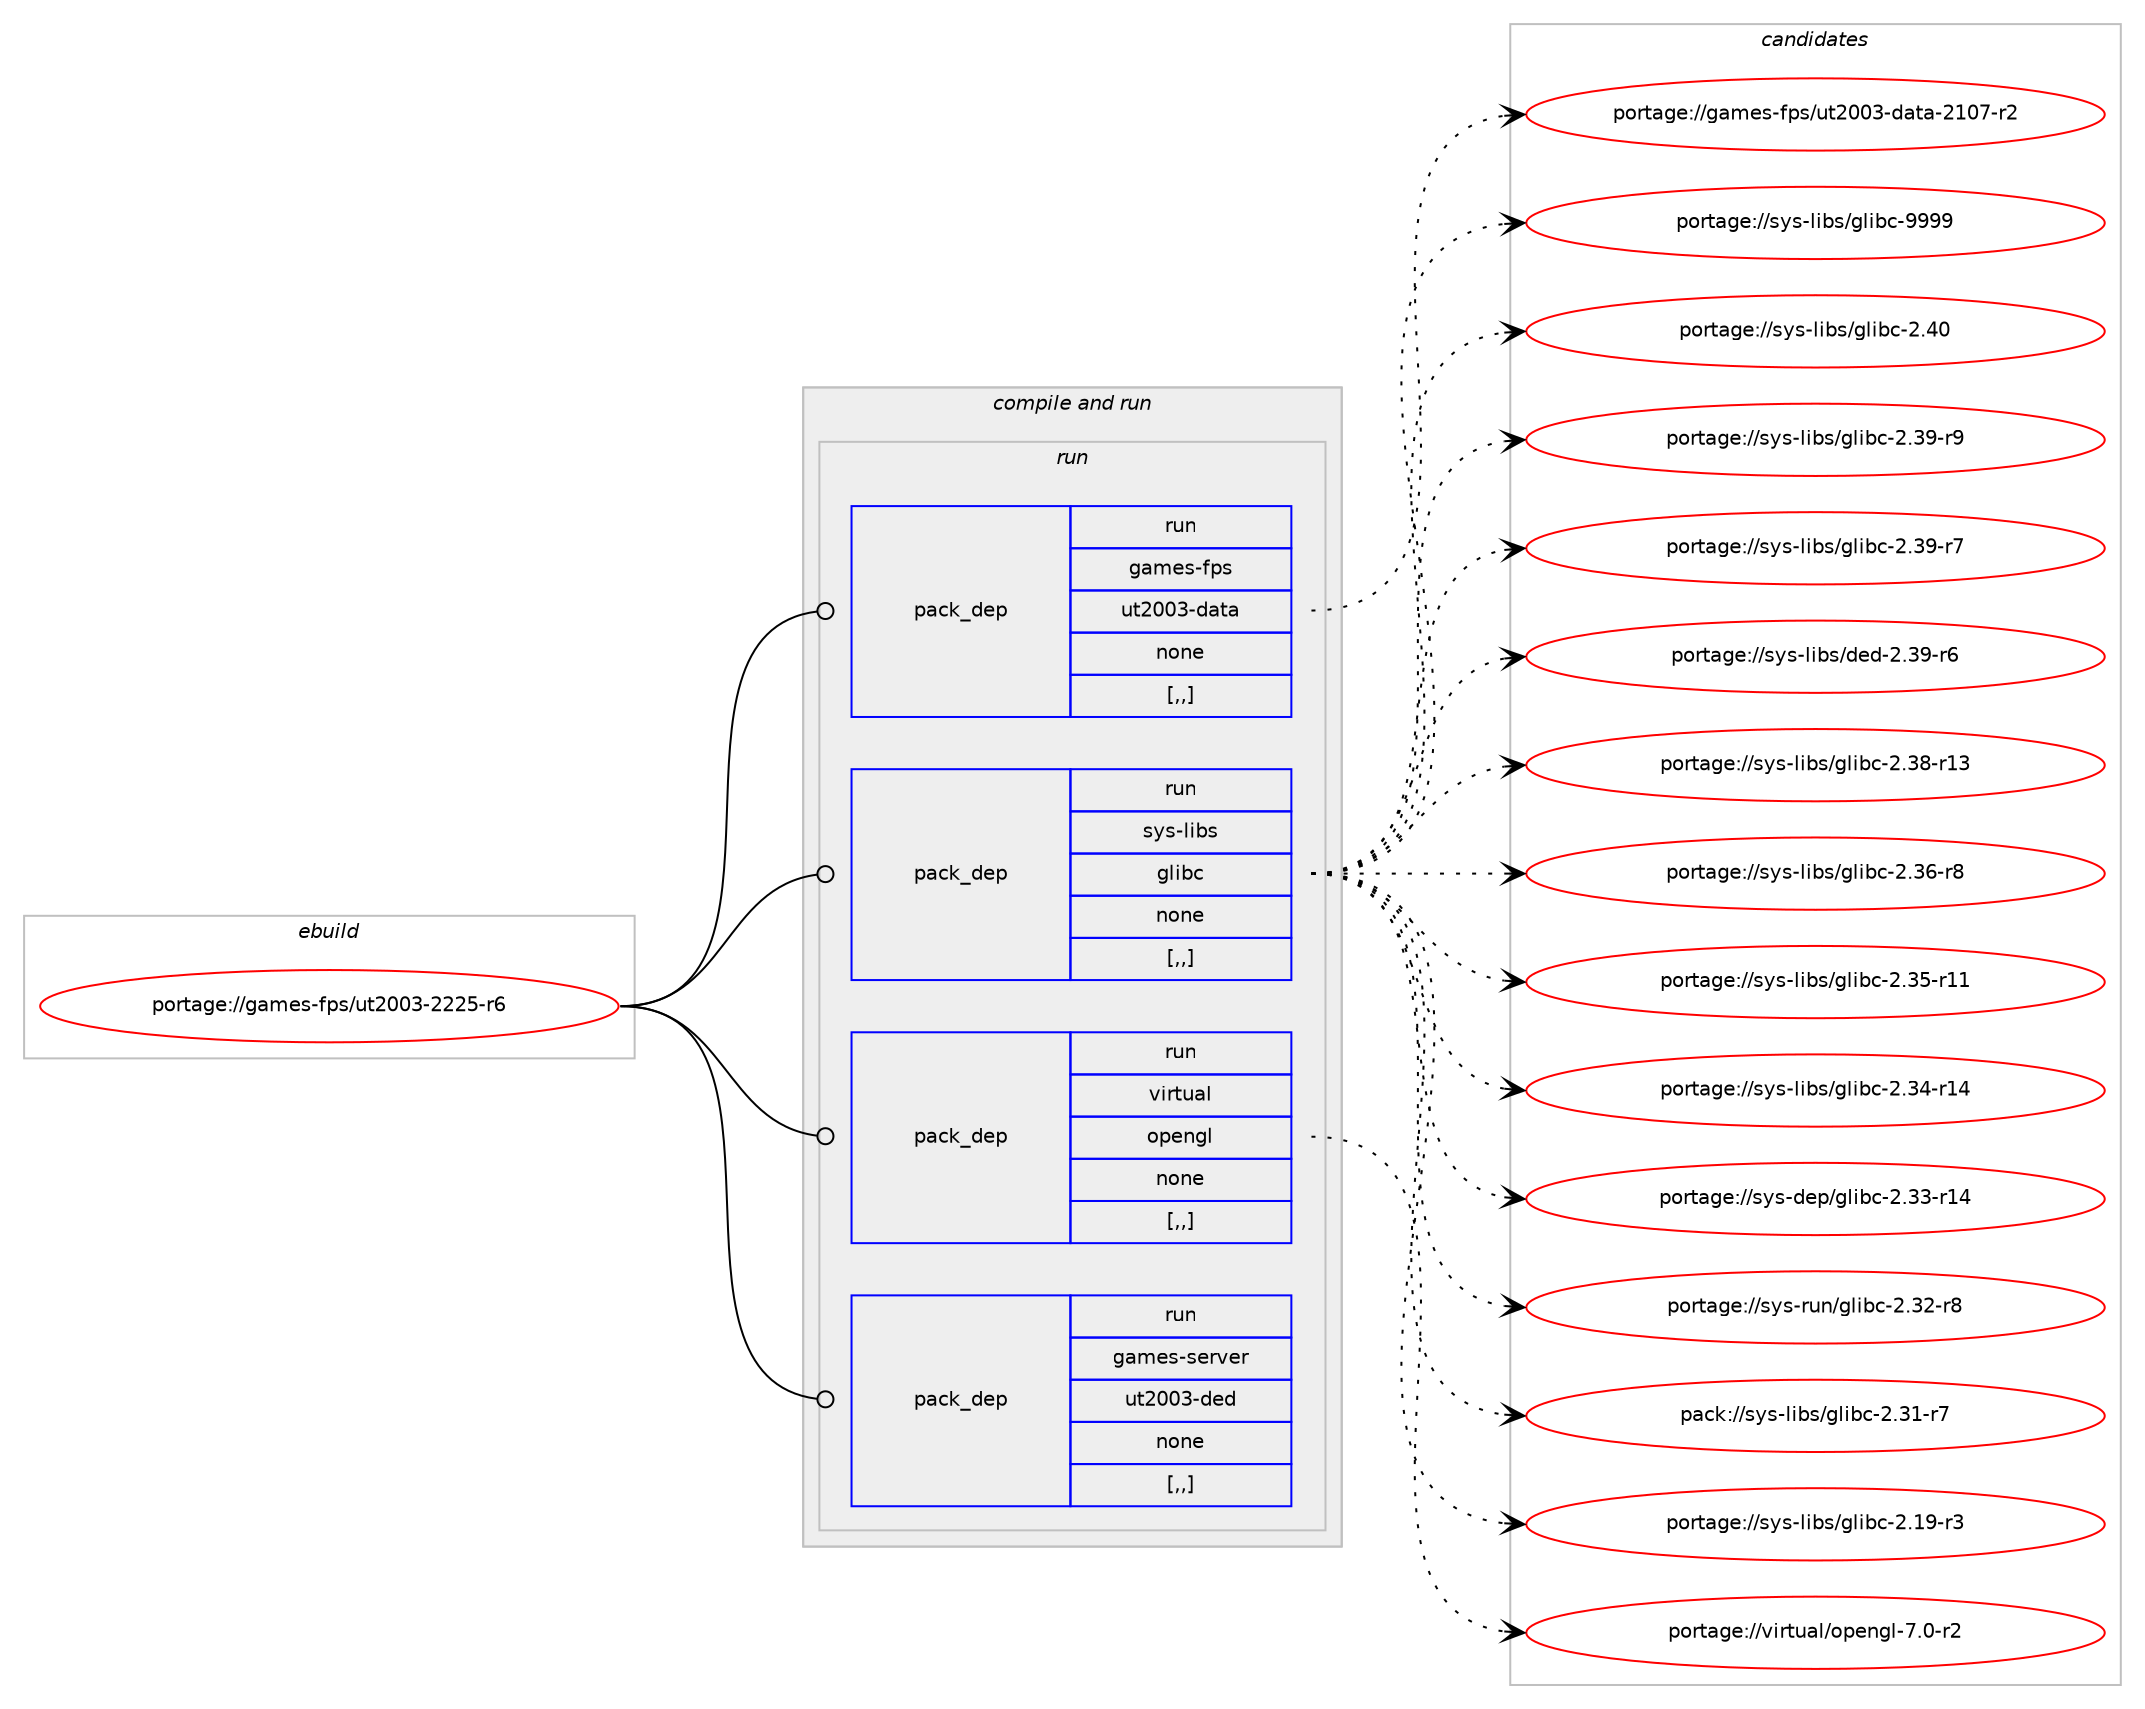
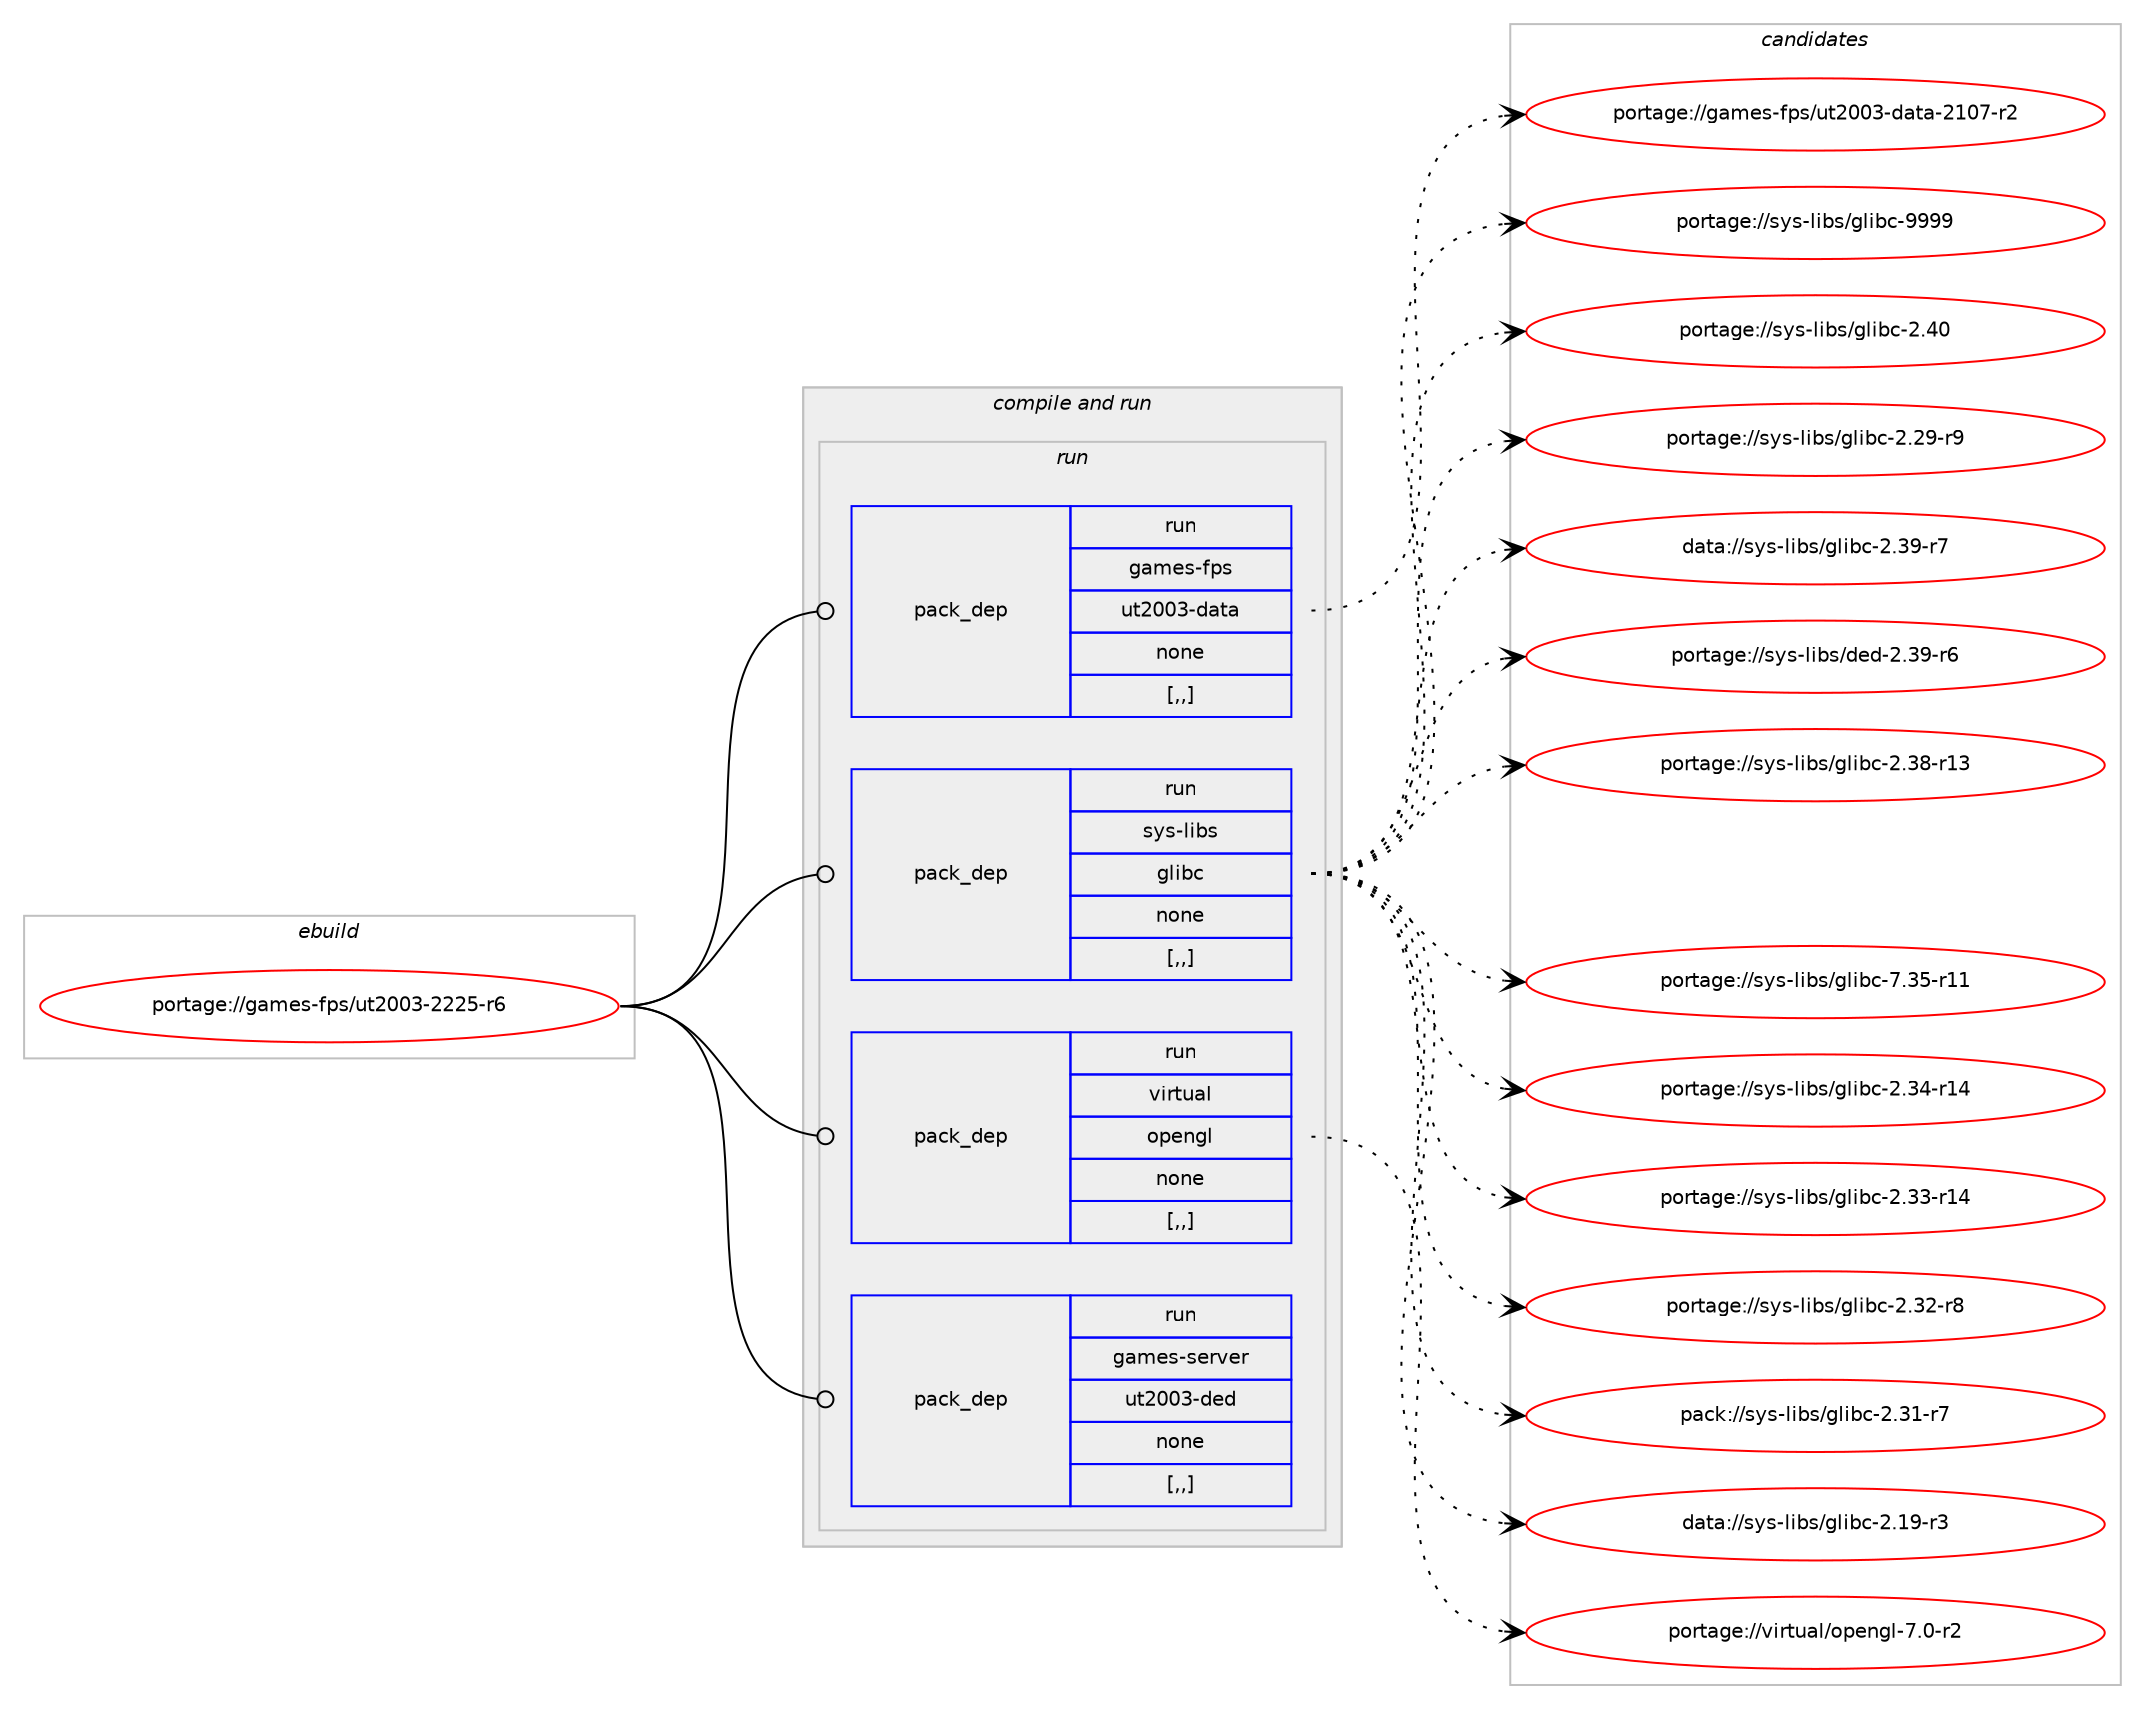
node "portage://sys-libs/glibc-2.39-r9": label "portage://sys-libs/glibc-2.39-r9" -> "portage://sys-libs/glibc-2.29-r9"
node "portage://sys-libs/glibc-2.39-r7": label "portage://sys-libs/glibc-2.39-r7" -> "data://sys-libs/glibc-2.39-r7"
node "portage://sys-libs/glibc-2.36-r8": removed
node "portage://sys-libs/glibc-2.35-r11": label "portage://sys-libs/glibc-2.35-r11" -> "portage://sys-libs/glibc-7.35-r11"
node "portage://sys-dep/glibc-2.33-r14": label "portage://sys-dep/glibc-2.33-r14" -> "portage://sys-libs/glibc-2.33-r14"
node "portage://sys-run/glibc-2.32-r8": label "portage://sys-run/glibc-2.32-r8" -> "portage://sys-libs/glibc-2.32-r8"
node "portage://sys-libs/glibc-2.19-r3": label "portage://sys-libs/glibc-2.19-r3" -> "data://sys-libs/glibc-2.19-r3"
